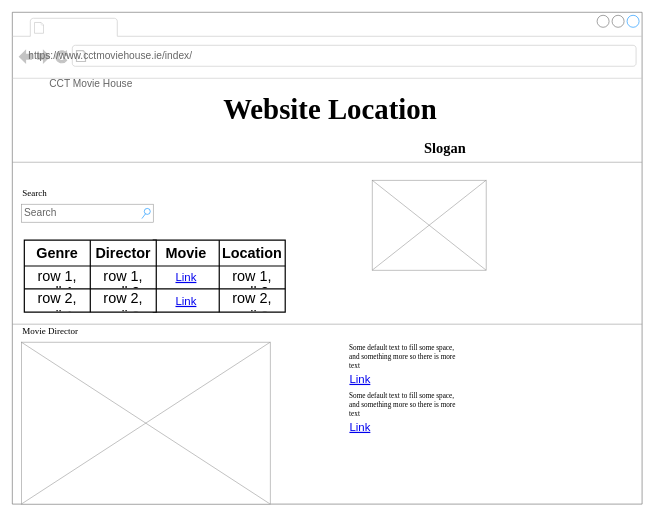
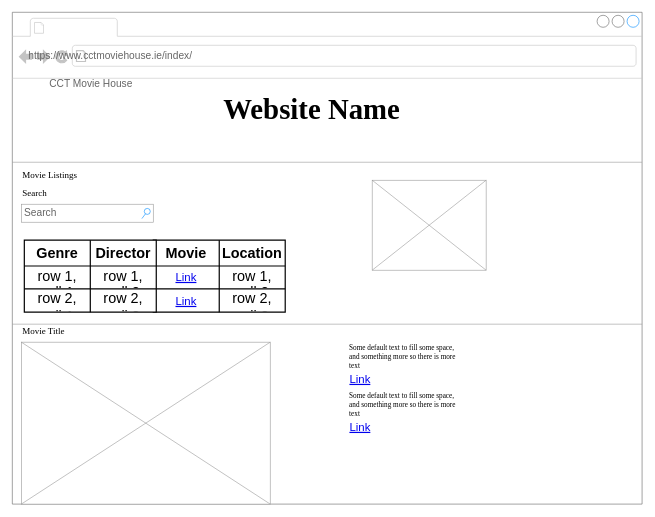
node "Website Location": label "Website Location" -> "Website Name"
node "Slogan": removed
node "Movie Listings": added
node "Movie Director": label "Movie Director" -> "Movie Title"
